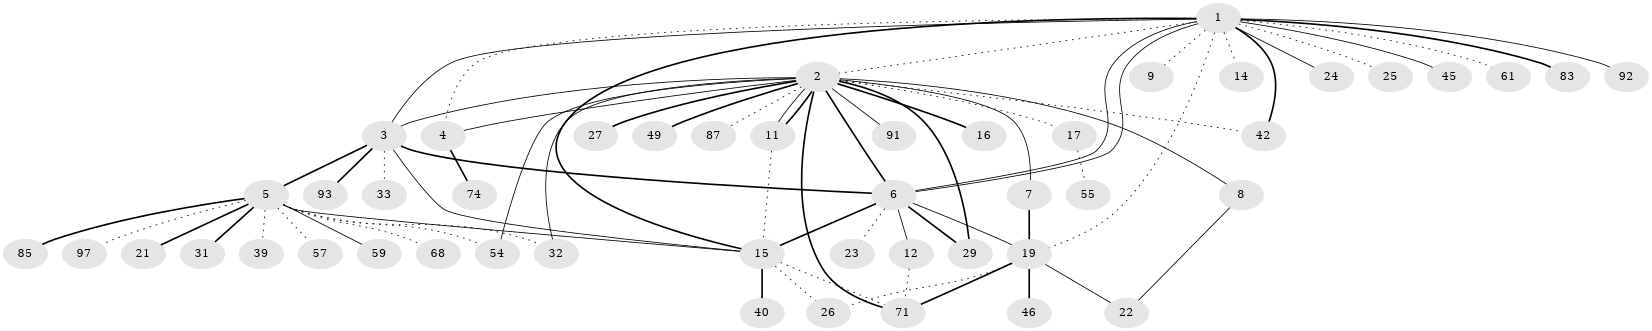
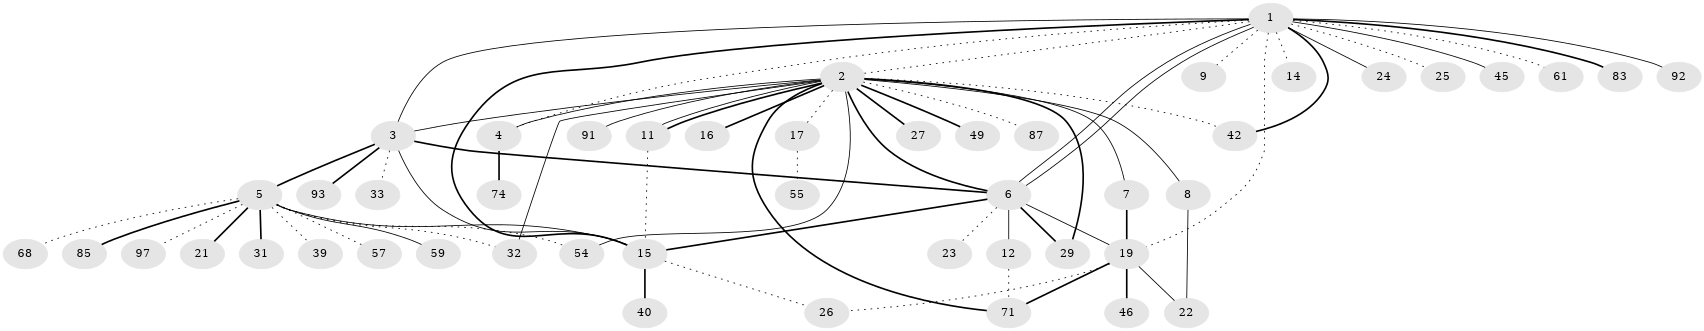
edge "15" -- "71": removed
